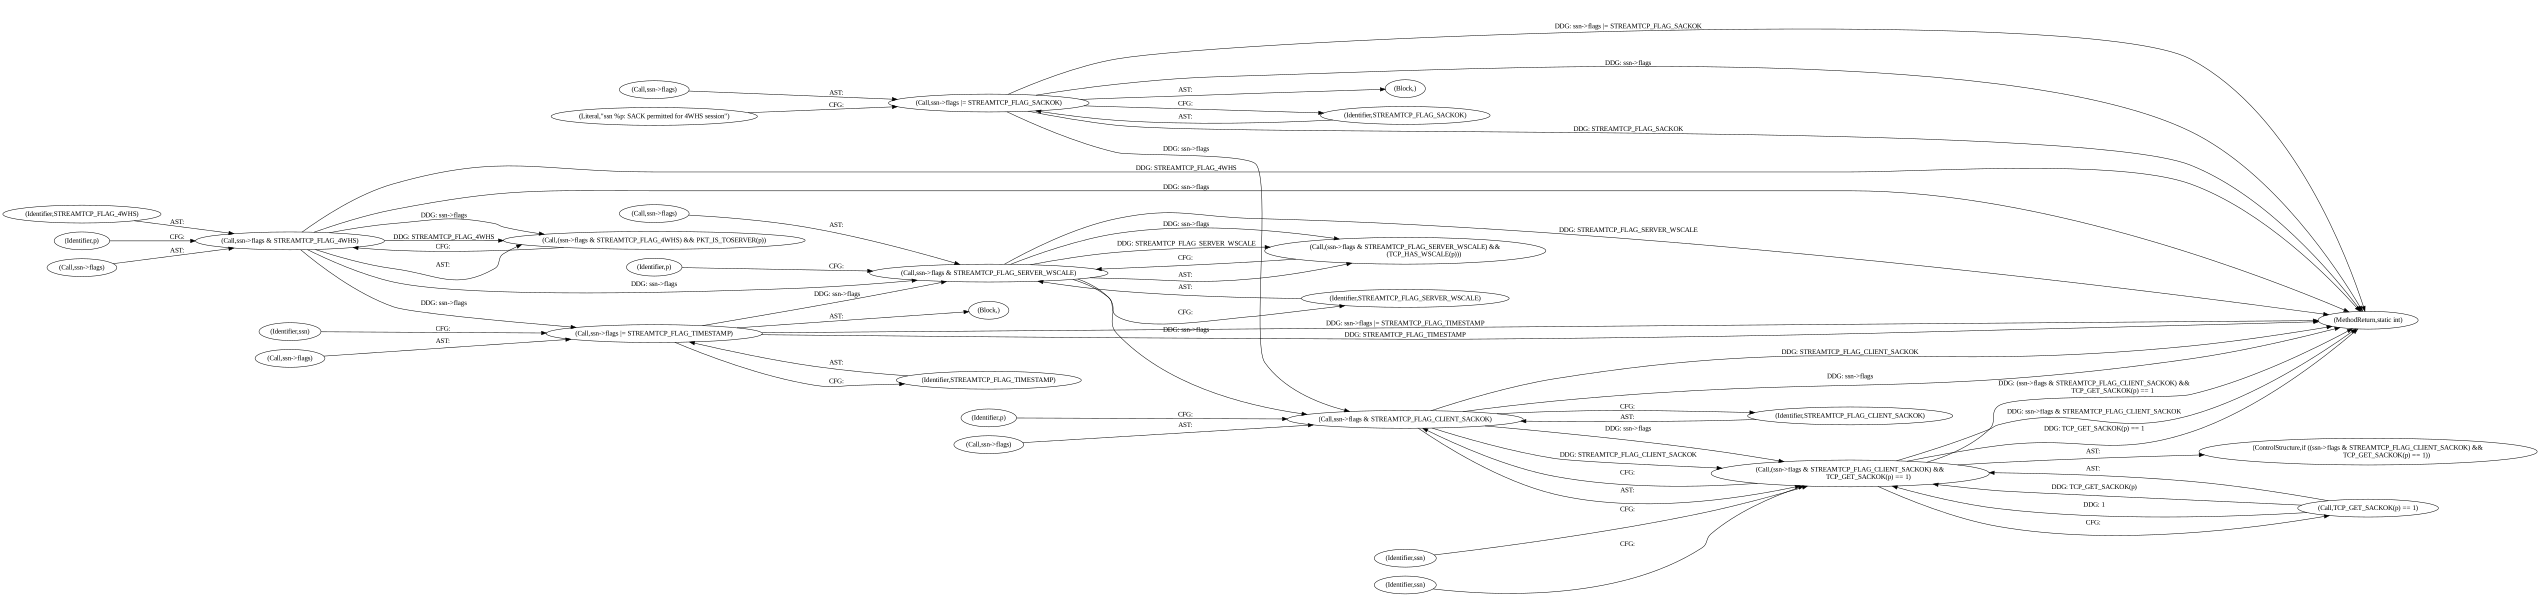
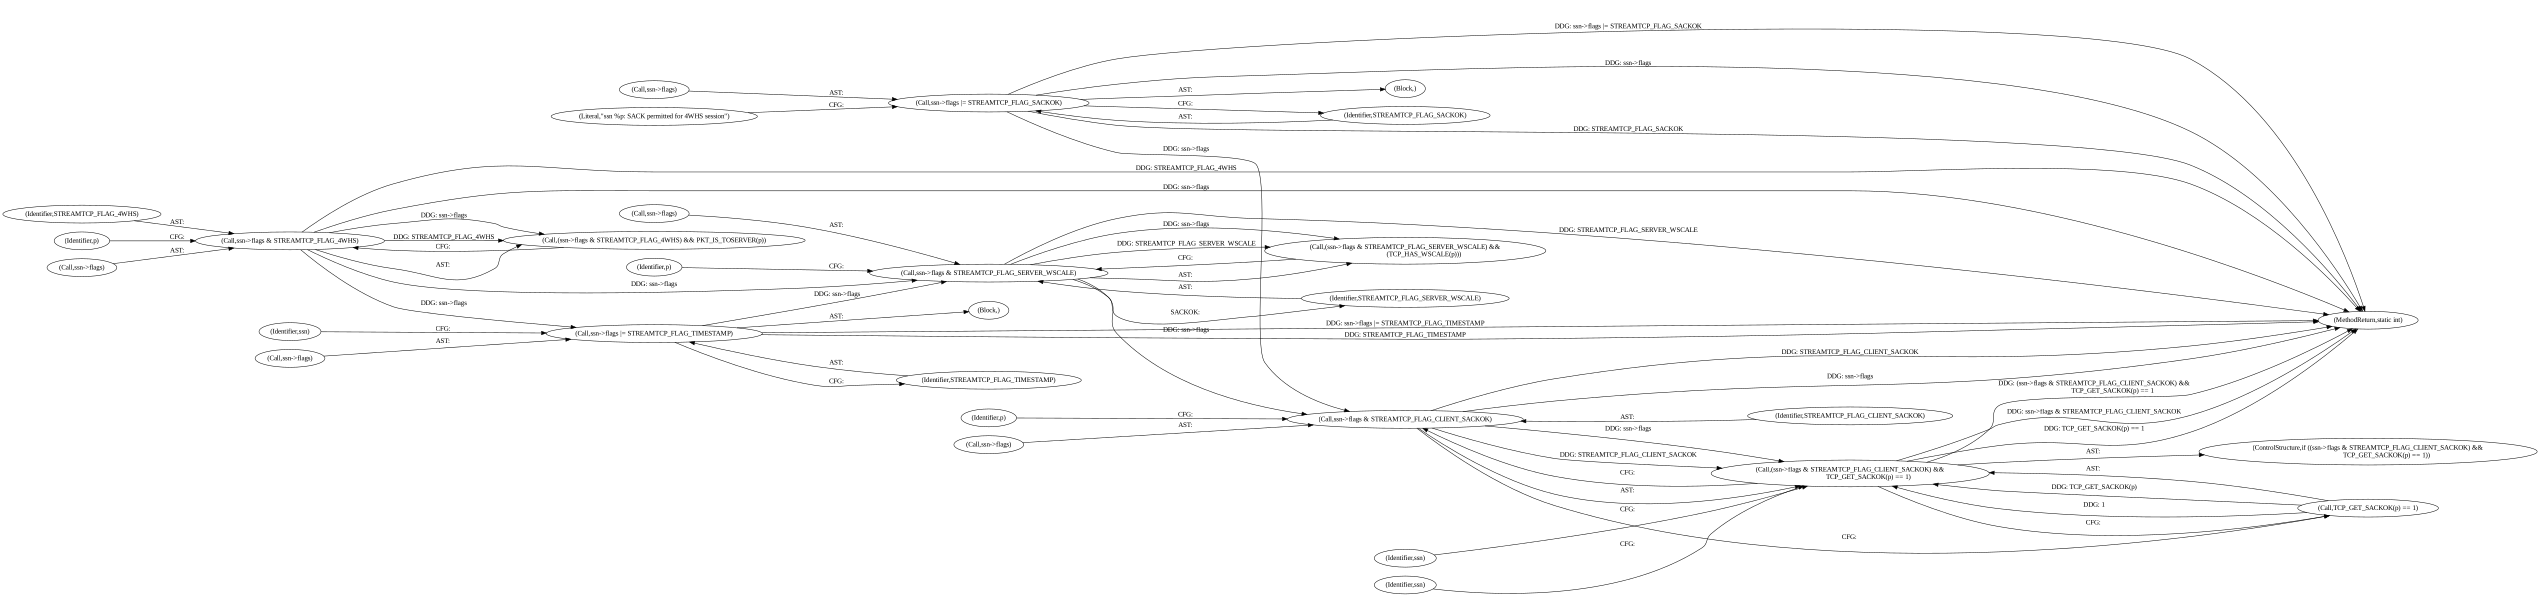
edge "(Call,ssn->flags & STREAMTCP_FLAG_SERVER_WSCALE)" -> "(Identifier,STREAMTCP_FLAG_SERVER_WSCALE)": label "CFG: " -> "SACKOK: "
edge "(Call,ssn->flags & STREAMTCP_FLAG_CLIENT_SACKOK)" -> "(Identifier,STREAMTCP_FLAG_CLIENT_SACKOK)": now "(Call,ssn->flags & STREAMTCP_FLAG_CLIENT_SACKOK)" -> "(Call,TCP_GET_SACKOK(p) == 1)"
